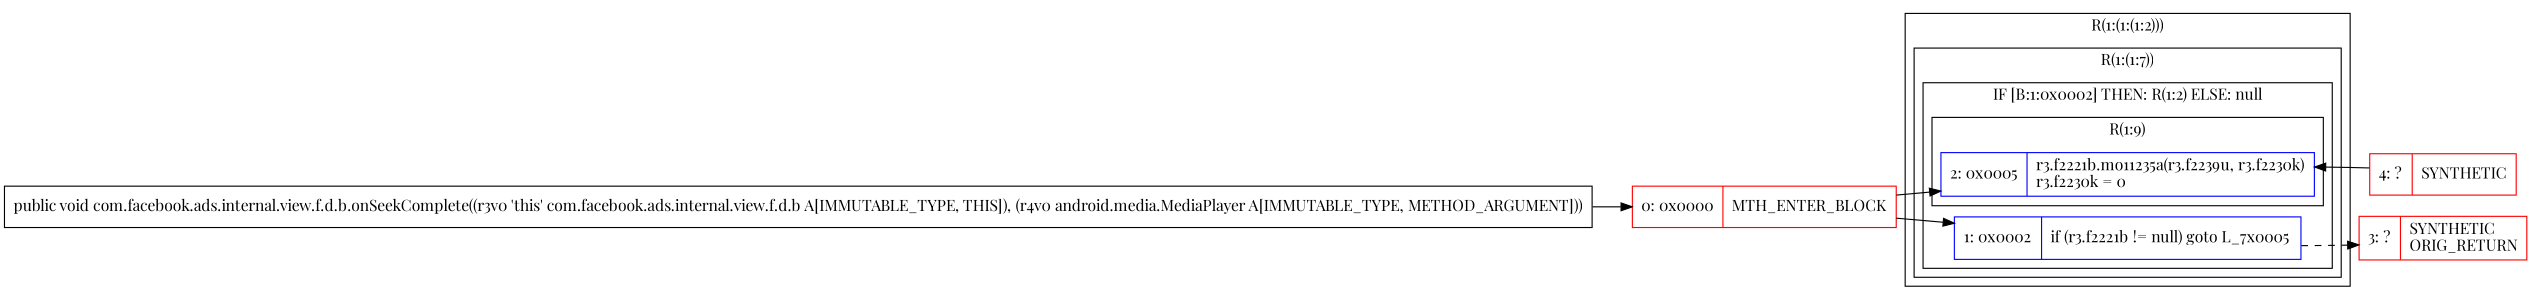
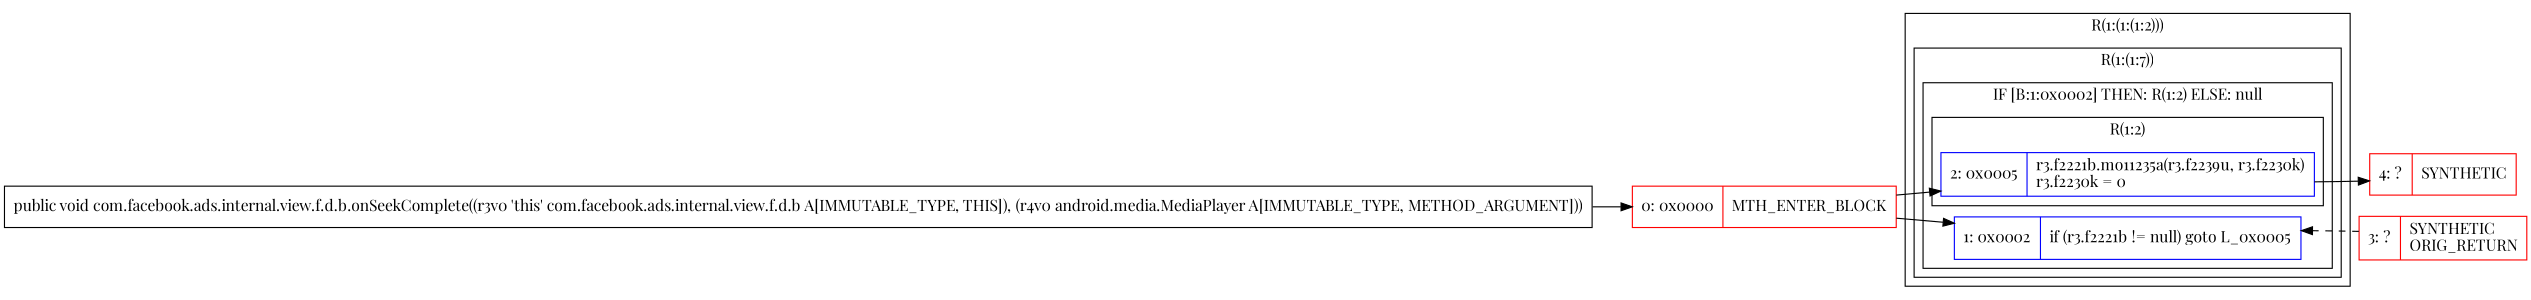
cluster "R(1:9)": label "R(1:9)" -> "R(1:2)"
edge "4: ?" -> "2: 0x0005": reversed
node "1: 0x0002": text "if (r3.f2221b != null) goto L_7x0005" -> "if (r3.f2221b != null) goto L_0x0005"
edge "1: 0x0002" -> "3: ?": reversed
